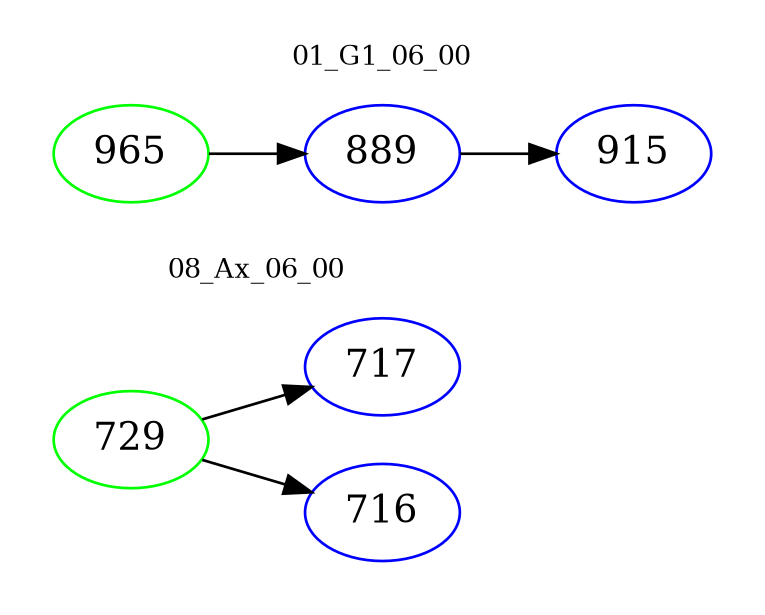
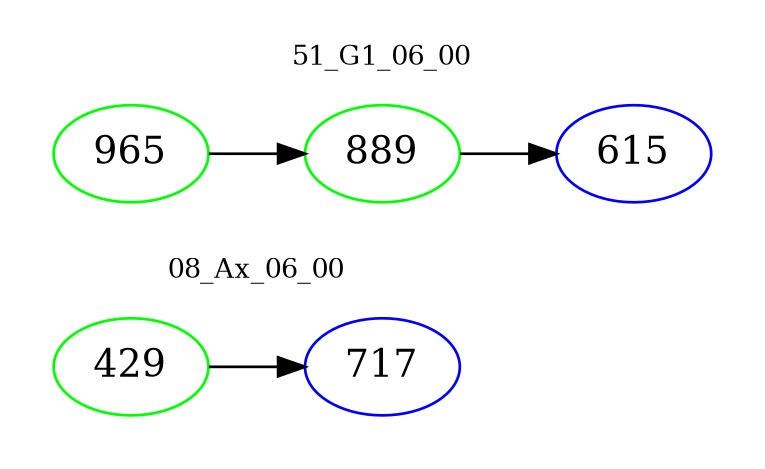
cluster "01_G1_06_00": label "01_G1_06_00" -> "51_G1_06_00"
node "889": color blue -> green
node "915": label "915" -> "615"
node "729": label "729" -> "429"
node "716": removed
